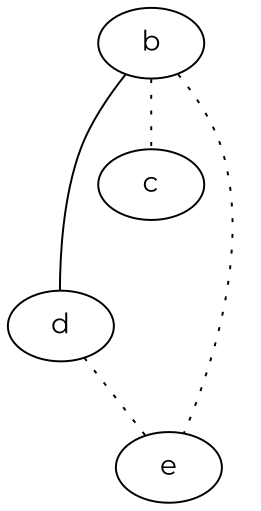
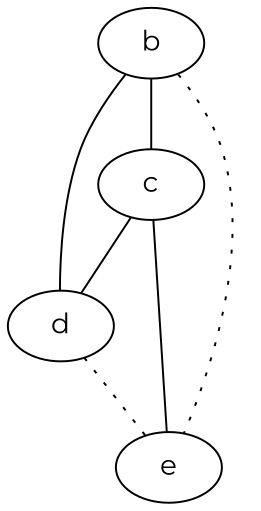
edge "b" -- "c": style dotted -> solid
edge "c" -- "d": added
edge "c" -- "e": added
